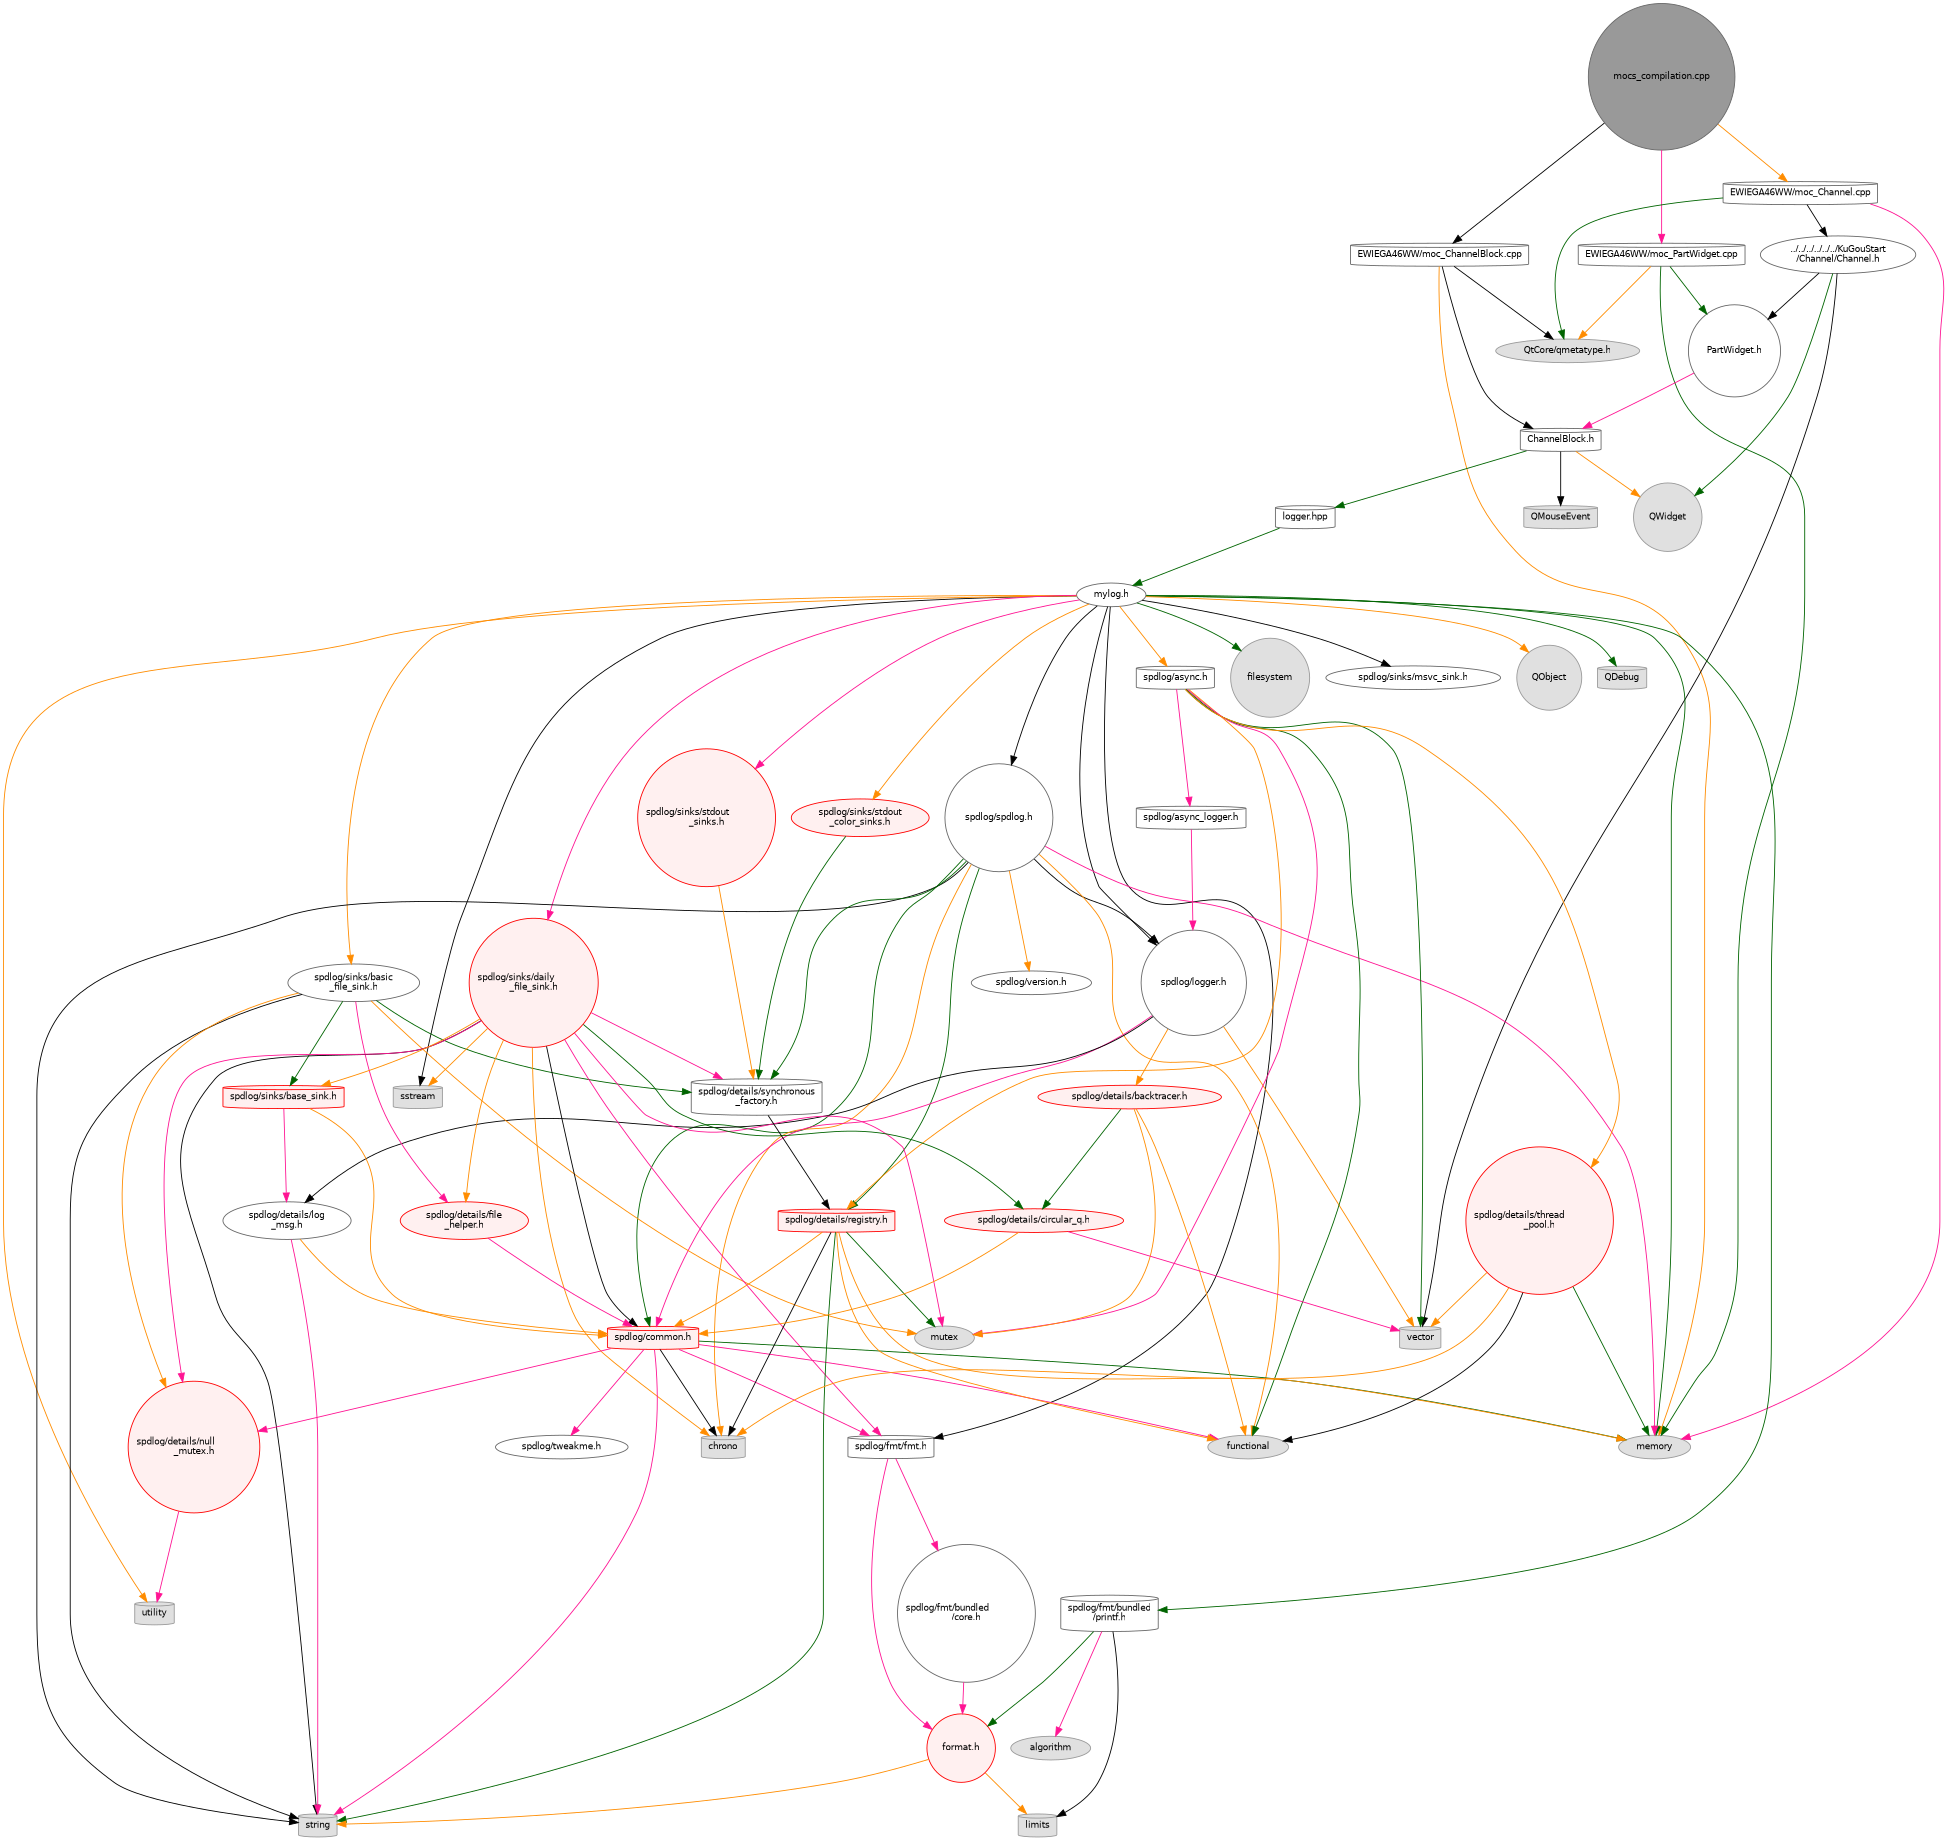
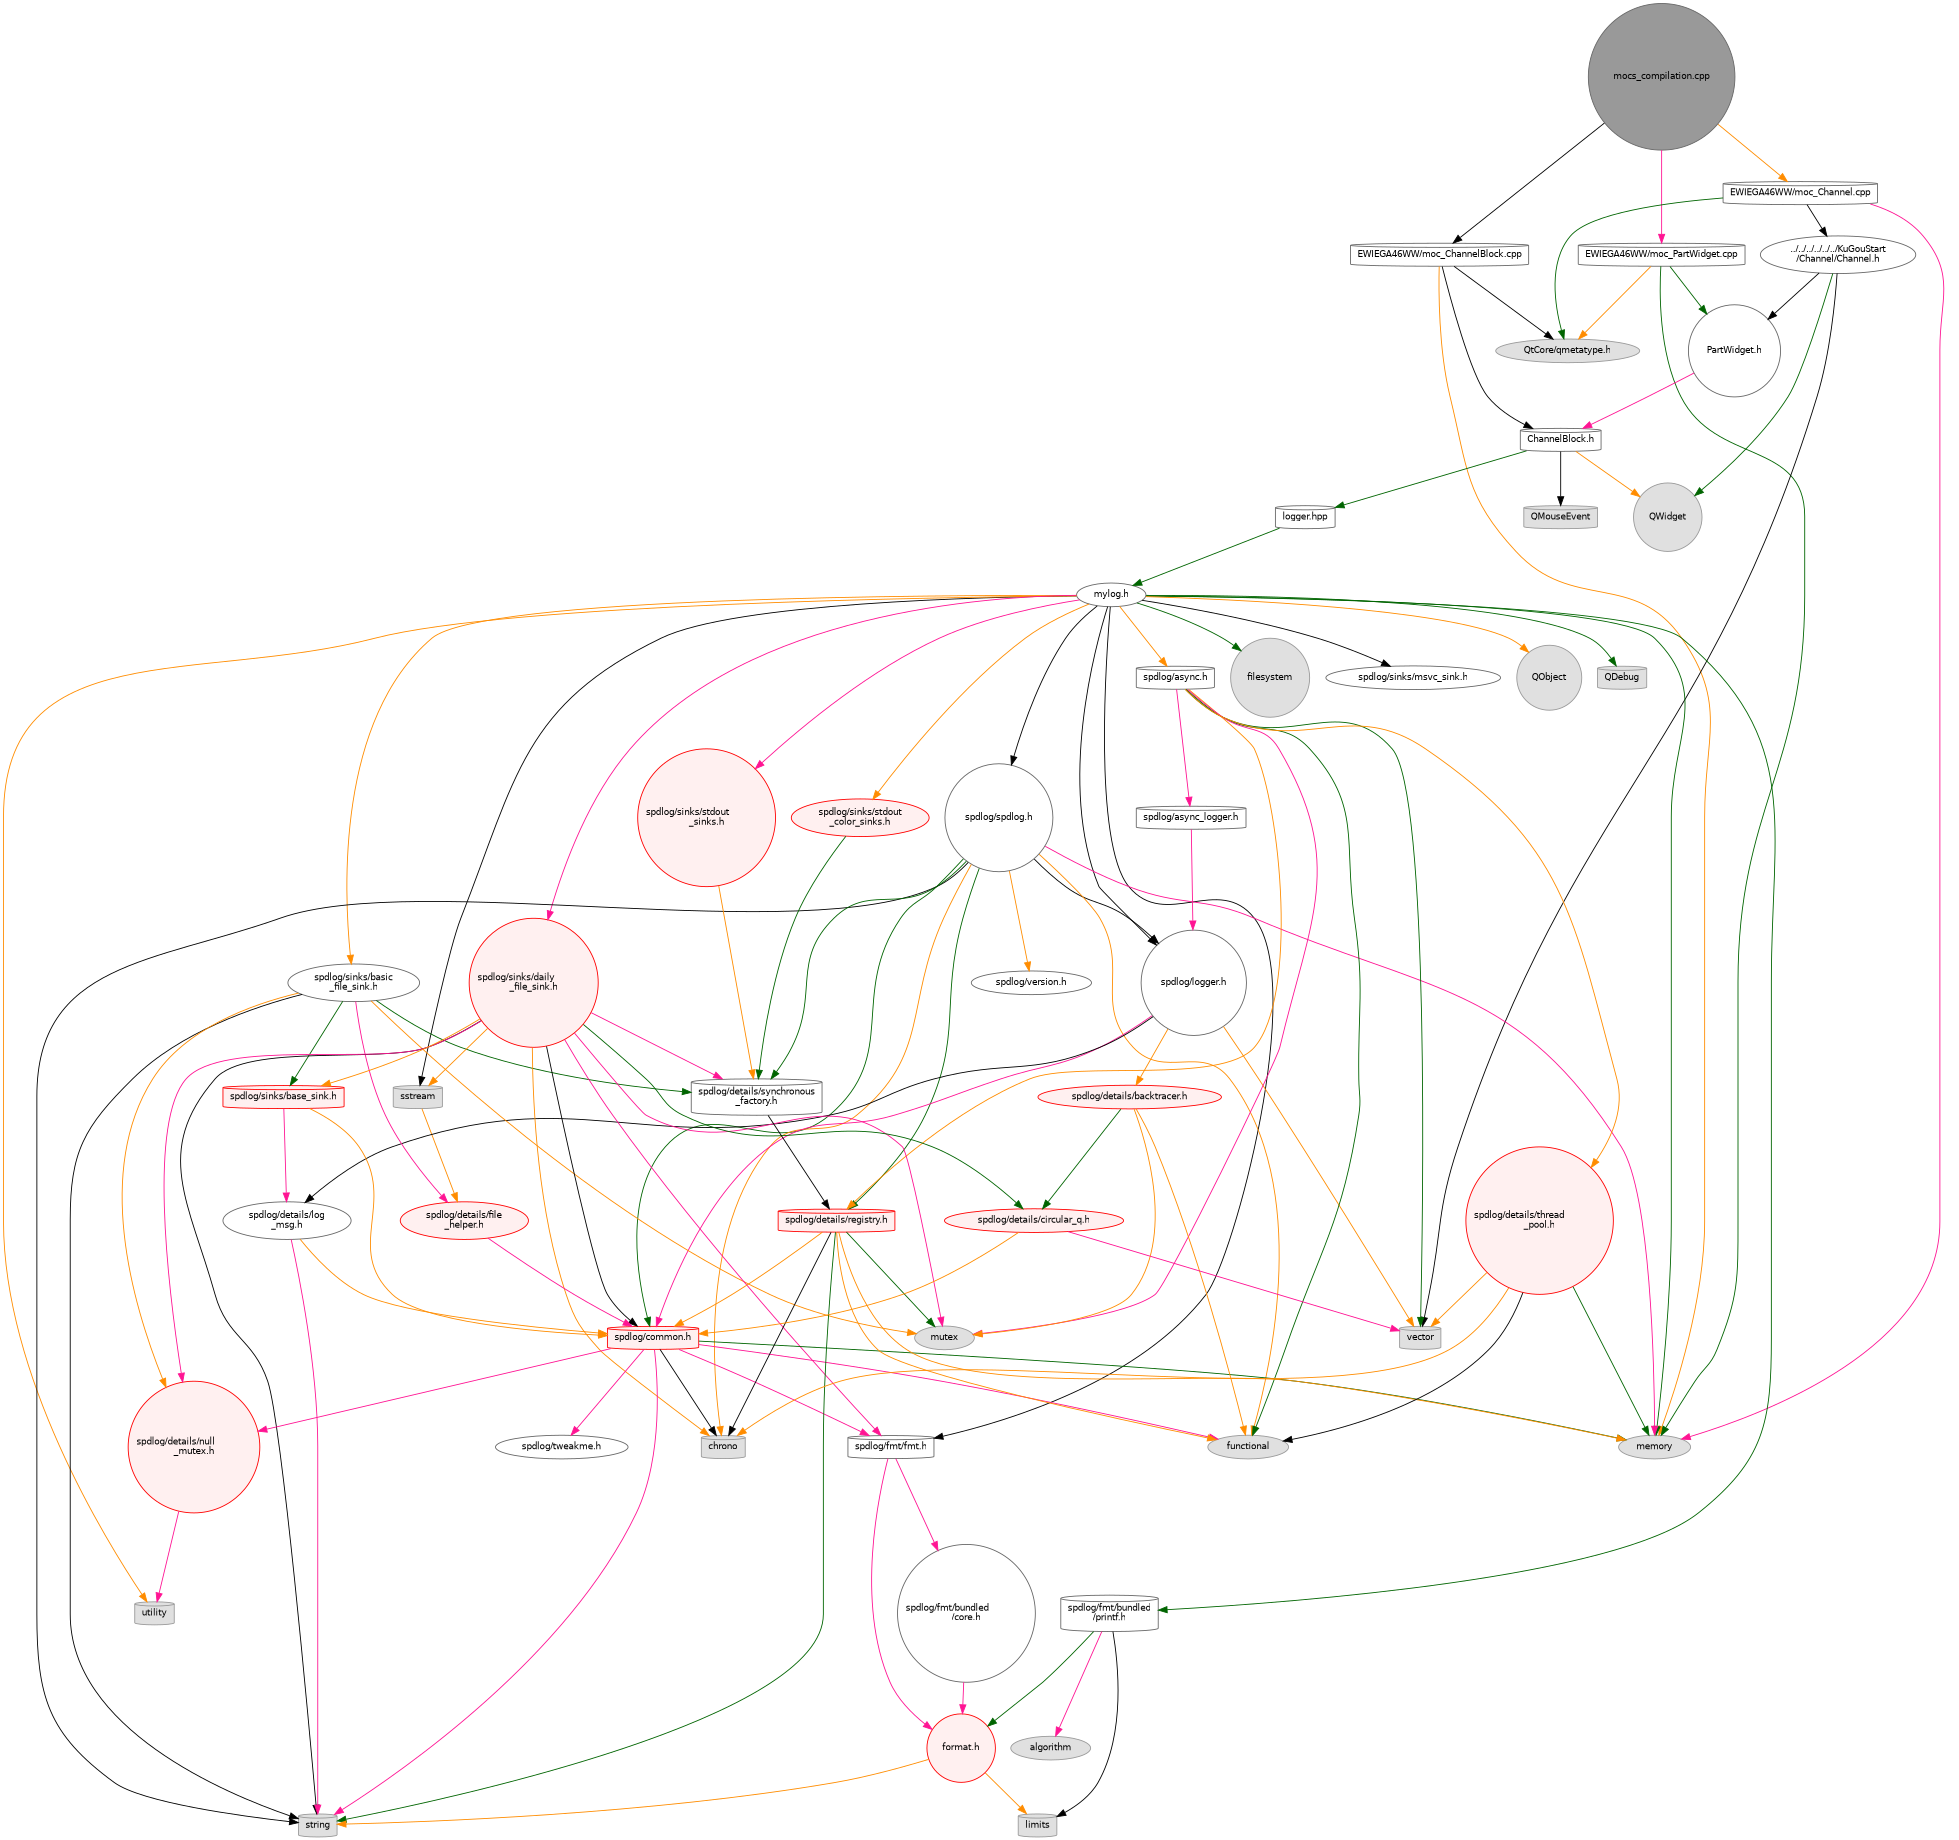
edge "spdlog/sinks/daily _file_sink.h" -> "spdlog/details/file _helper.h": now "sstream" -> "spdlog/details/file _helper.h"
